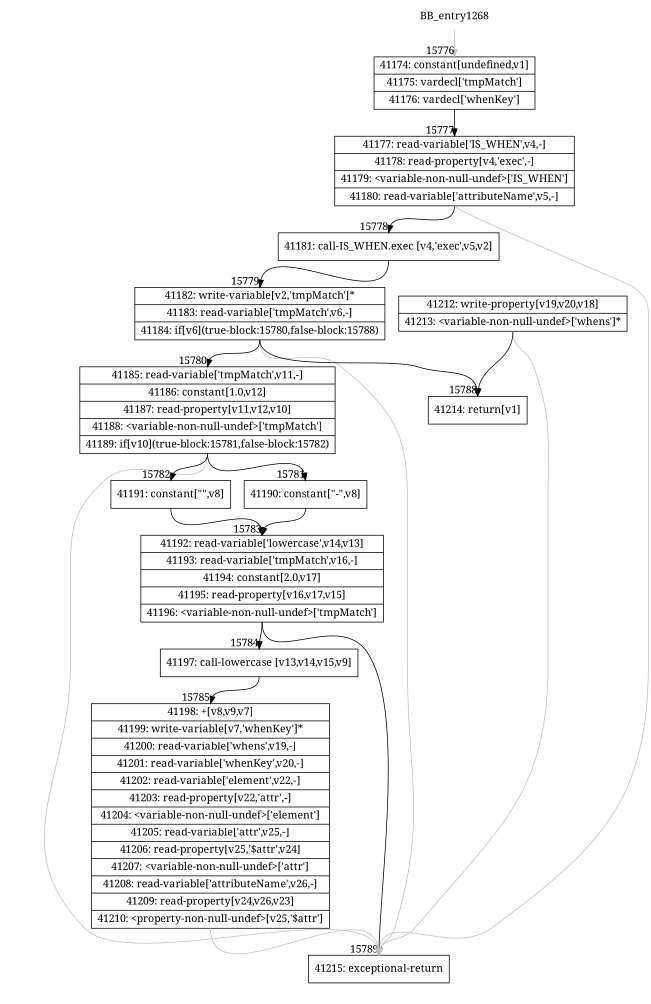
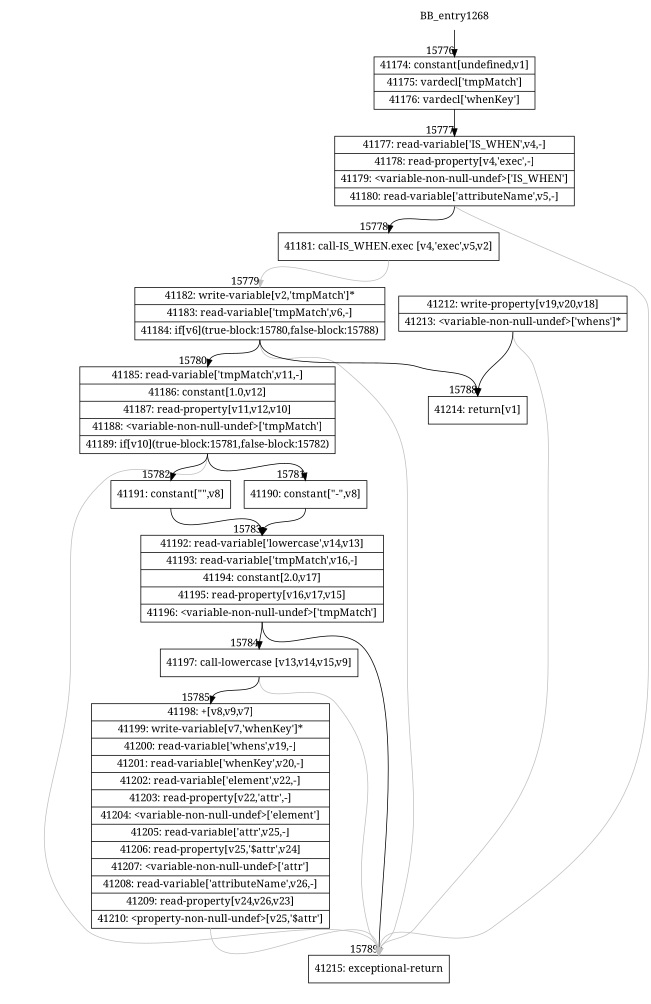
edge "BB_entry1268" -> "41174: constant[undefined,v1]": color gray -> black
edge "41181: call-IS_WHEN.exec [v4,'exec',v5,v2]" -> "41182: write-variable[v2,'tmpMatch']*": color black -> gray
edge "41197: call-lowercase [v13,v14,v15,v9]" -> "41215: exceptional-return": added
